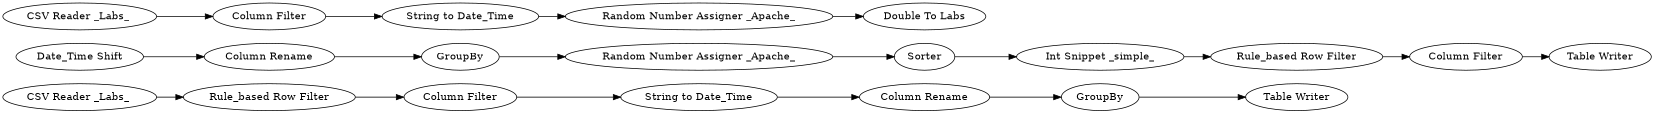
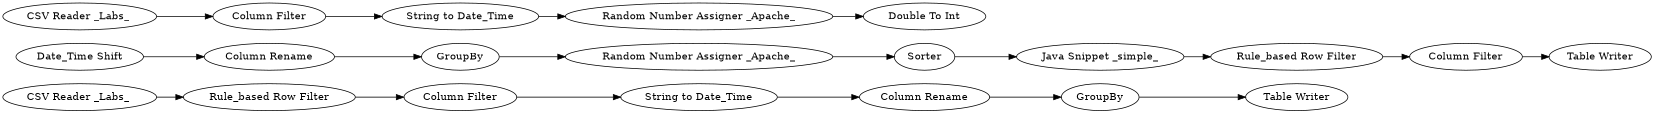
node "Double To Labs": label "Double To Labs" -> "Double To Int"
node "Int Snippet _simple_": label "Int Snippet _simple_" -> "Java Snippet _simple_"
